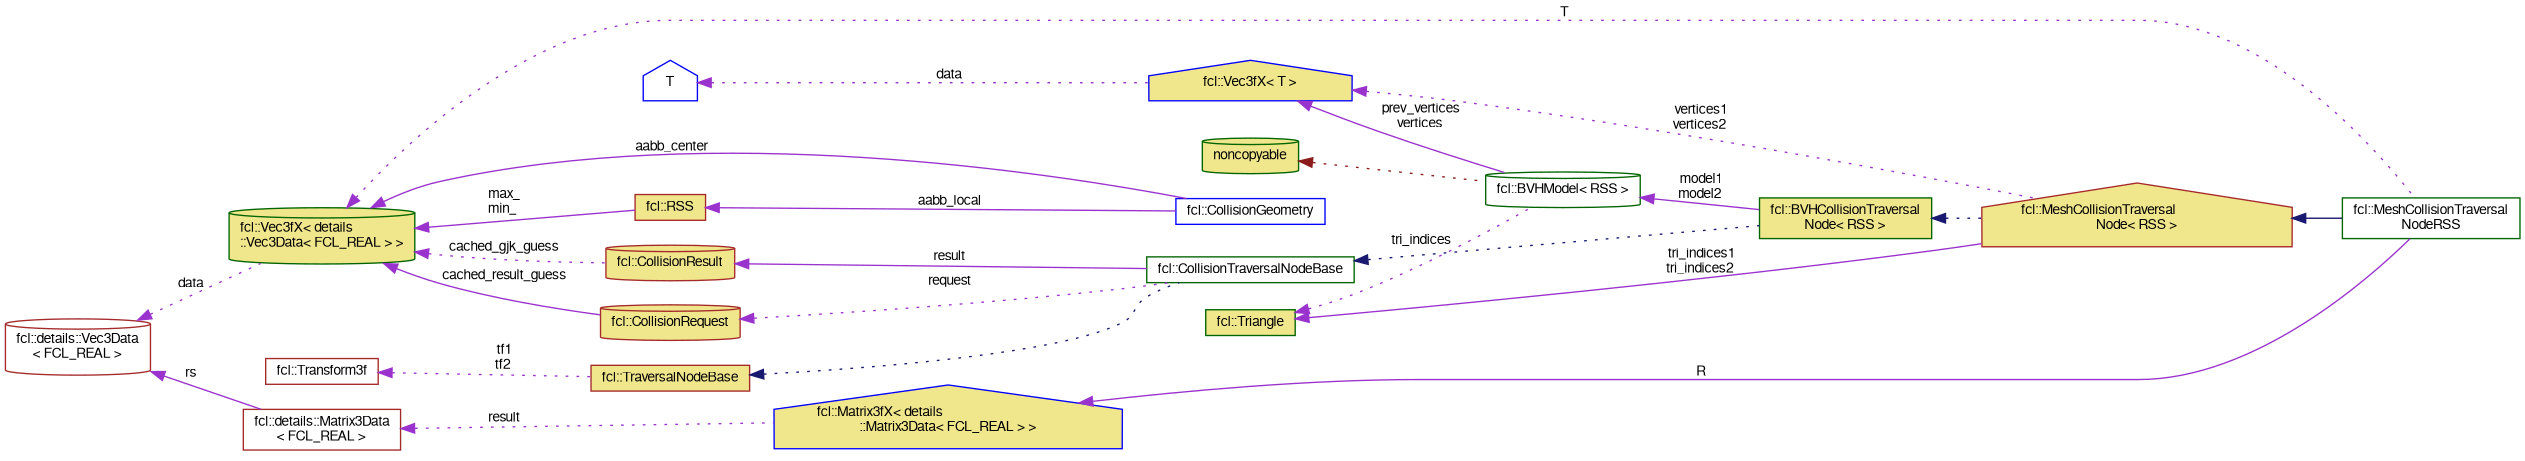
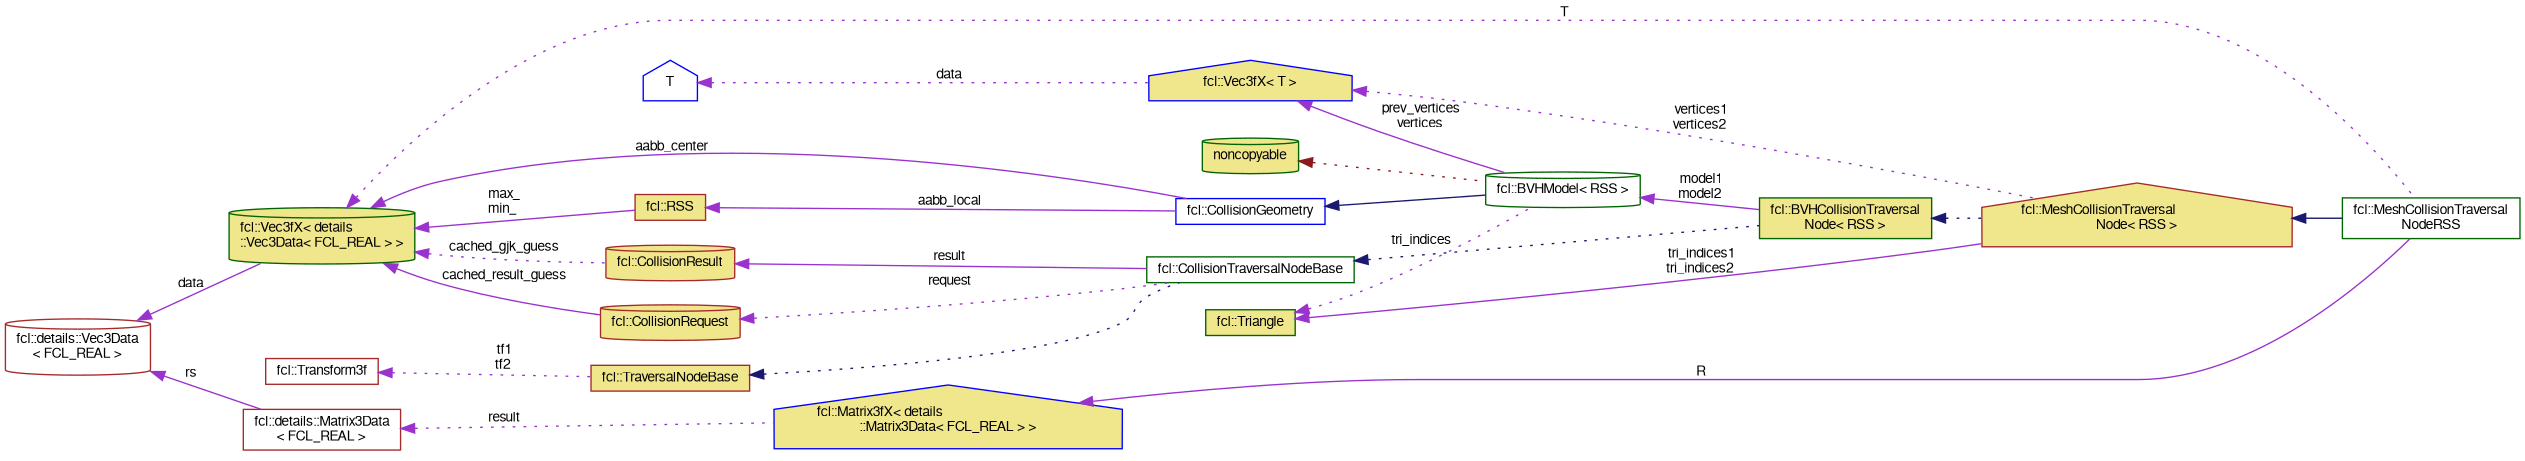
edge "fcl::BVHModel< RSS >" -> "fcl::CollisionGeometry": added
edge "fcl::Vec3fX< details ::Vec3Data< FCL_REAL > >" -> "fcl::details::Vec3Data < FCL_REAL >": style dotted -> solid
